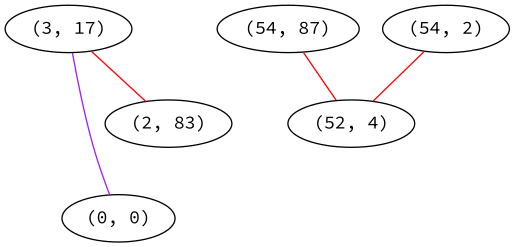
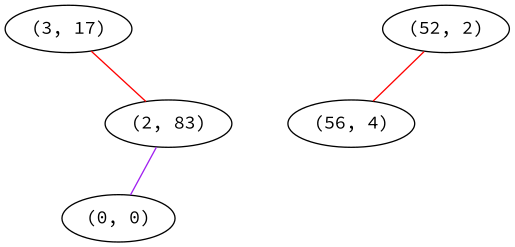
node "(54, 87)": removed
node "(54, 2)": label "(54, 2)" -> "(52, 2)"
node "(52, 4)": label "(52, 4)" -> "(56, 4)"
edge "(3, 17)" -- "(0, 0)": now "(2, 83)" -- "(0, 0)"
